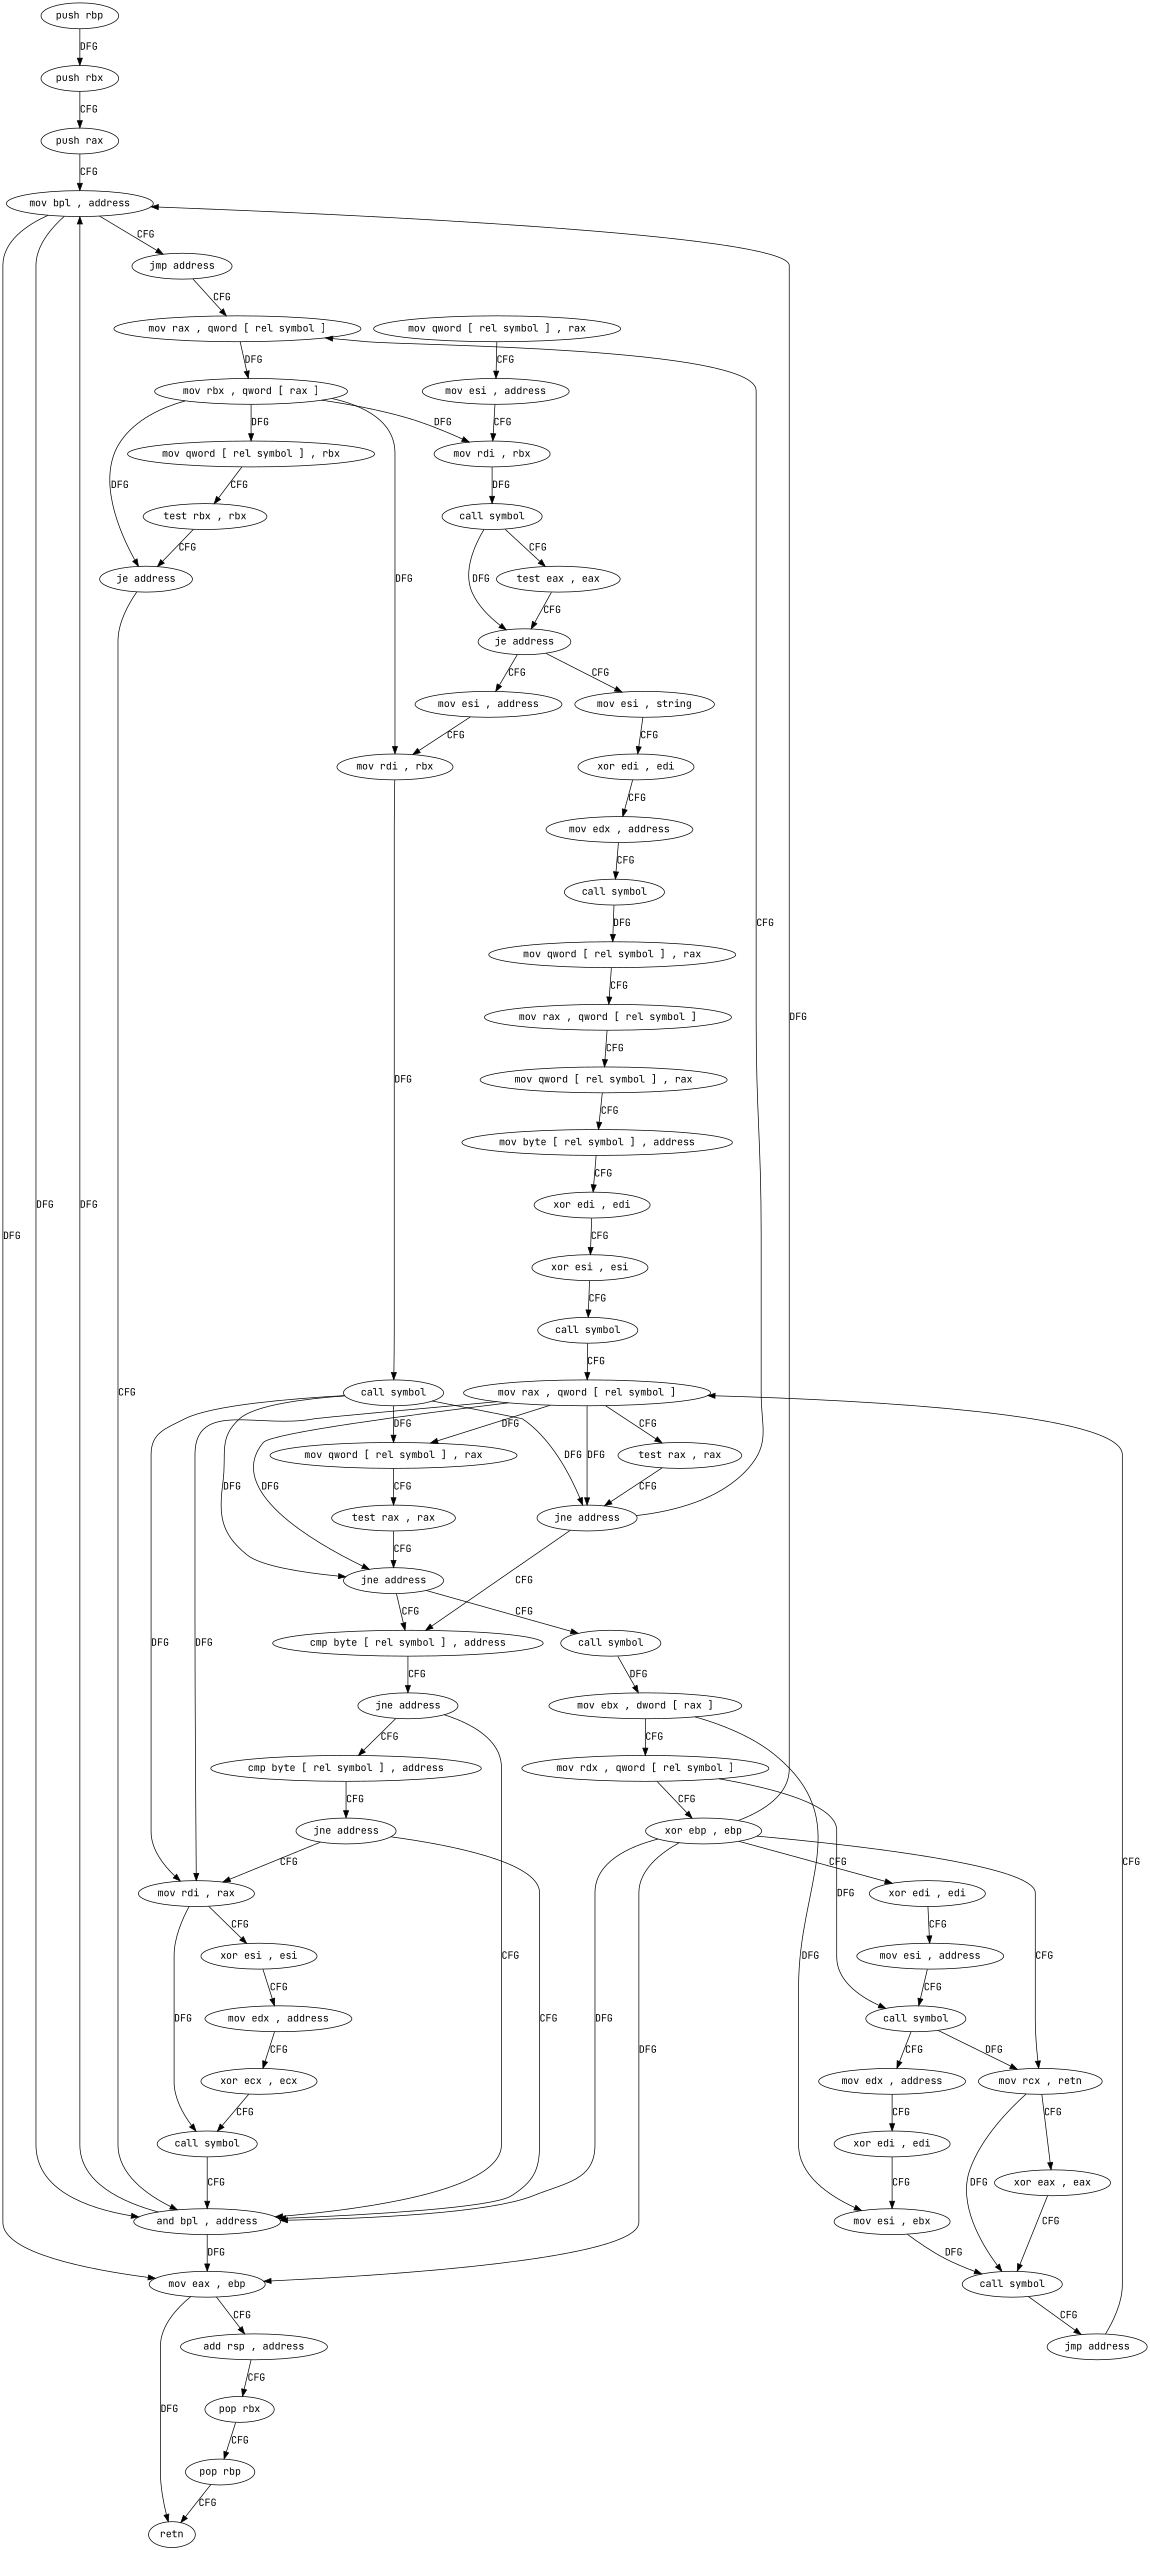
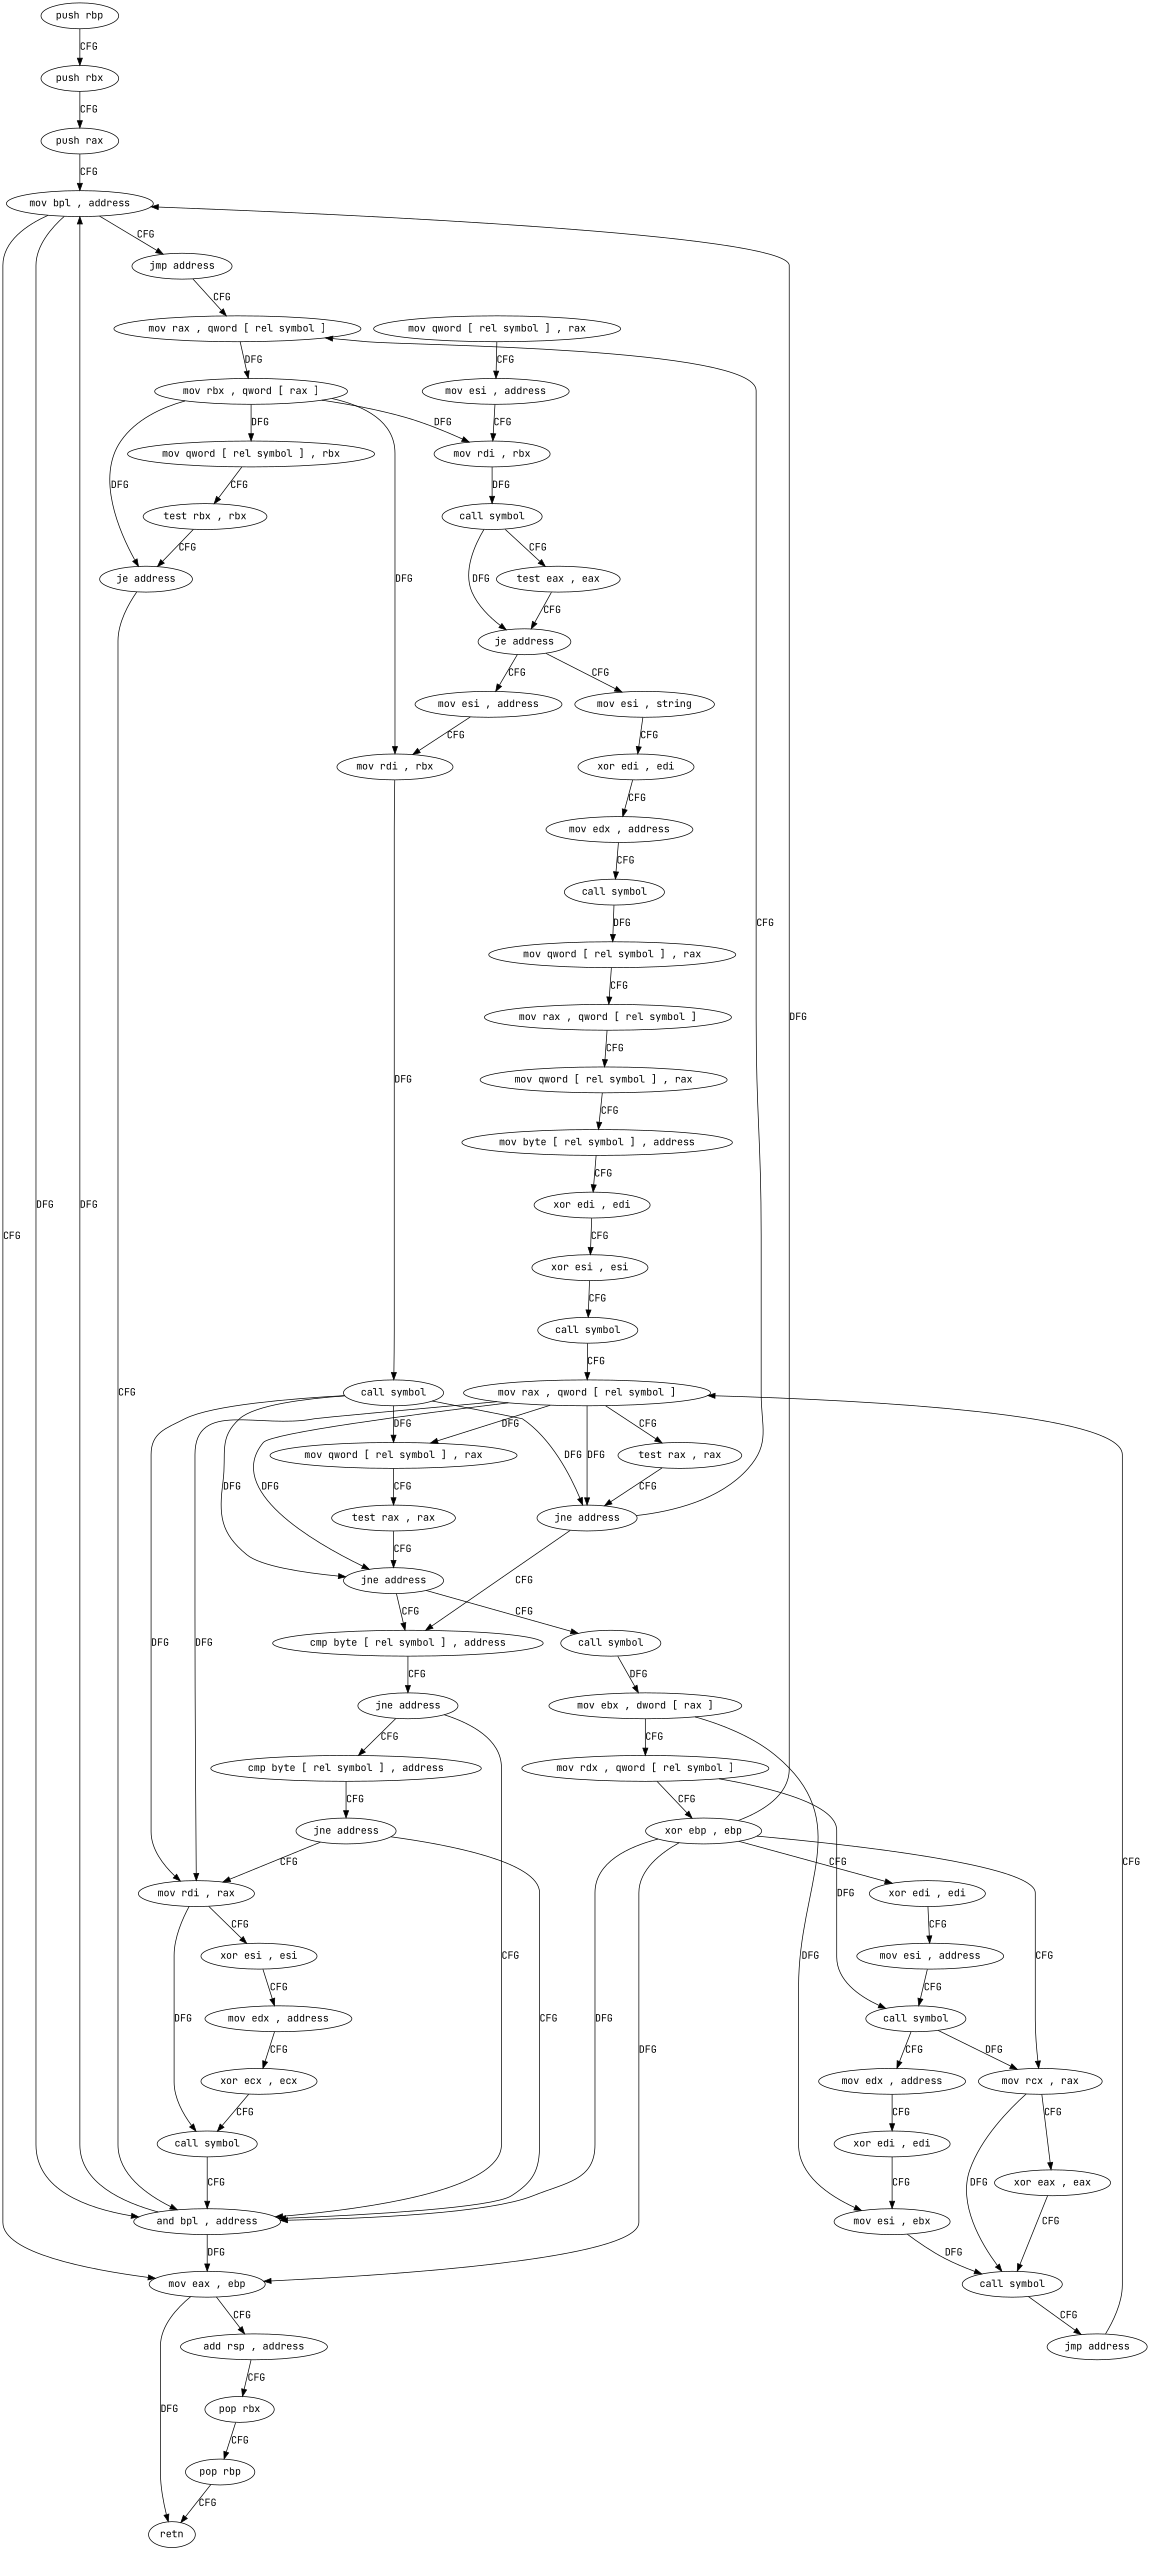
edge "push rbp" -> "push rbx": label "DFG" -> "CFG"
edge "mov bpl , address" -> "mov eax , ebp": label "DFG" -> "CFG"
node "mov rcx , retn": label "mov rcx , retn" -> "mov rcx , rax"
